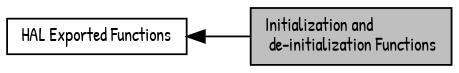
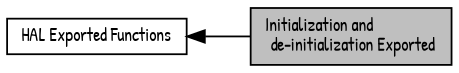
node "Initialization and de-initialization Functions": label "Initialization and de-initialization Functions" -> "Initialization and de-initialization Exported"
